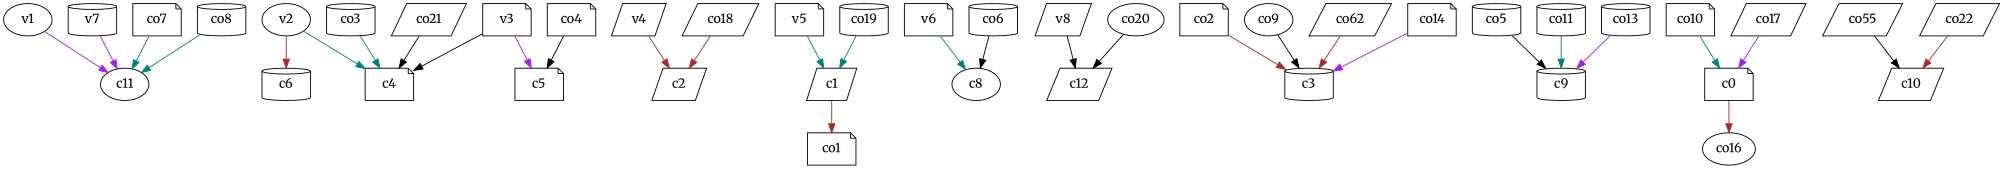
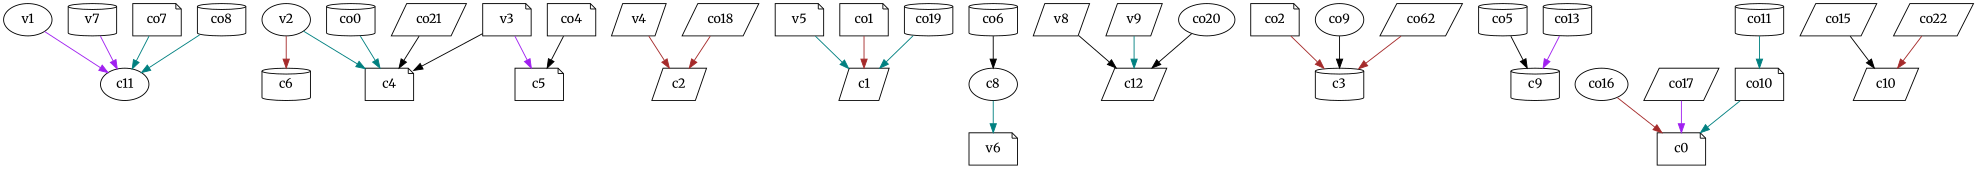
node "co3": label "co3" -> "co0"
node "v9": added
node "co14": removed
node "co55": label "co55" -> "co15"
edge "co11" -> "c9": now "co11" -> "co10"
edge "v6" -> "c8": reversed
edge "c1" -> "co1": reversed
edge "c0" -> "co16": reversed
